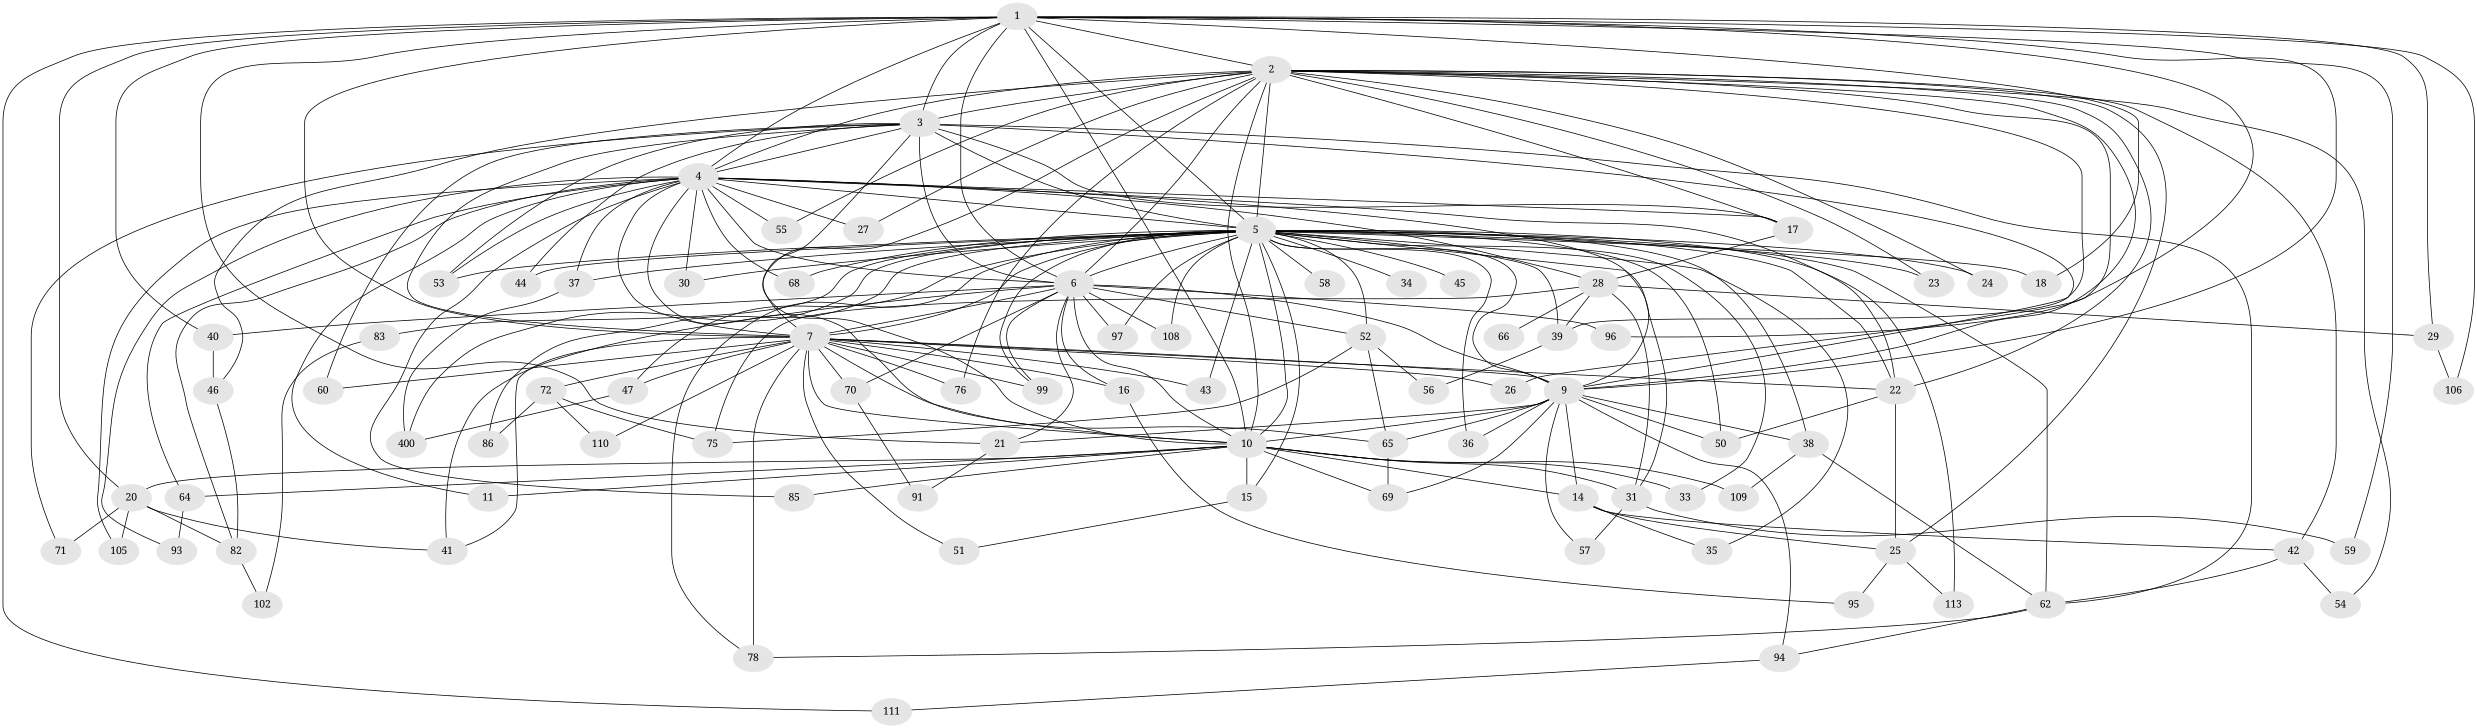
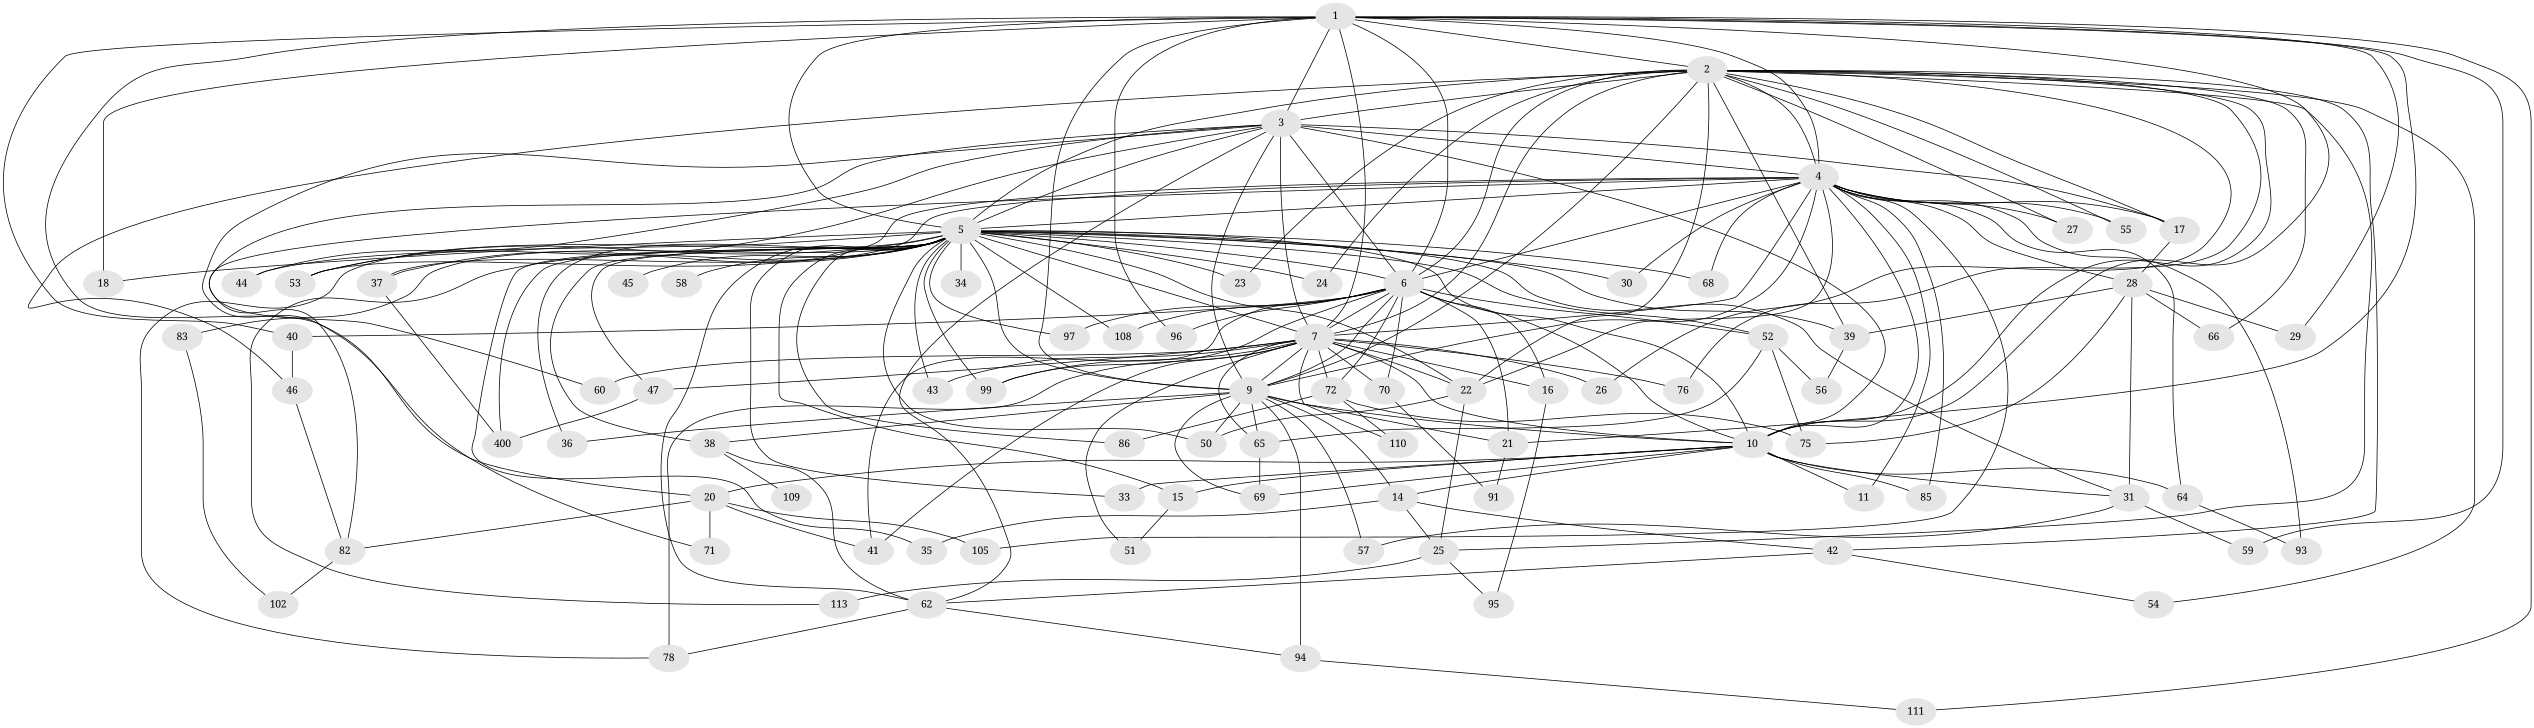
edge "2" -- "66": added
edge "6" -- "72": added
node "106": removed
edge "10" -- "109": removed
